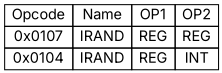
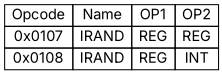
node "Opcode": text "0x0104" -> "0x0108"
